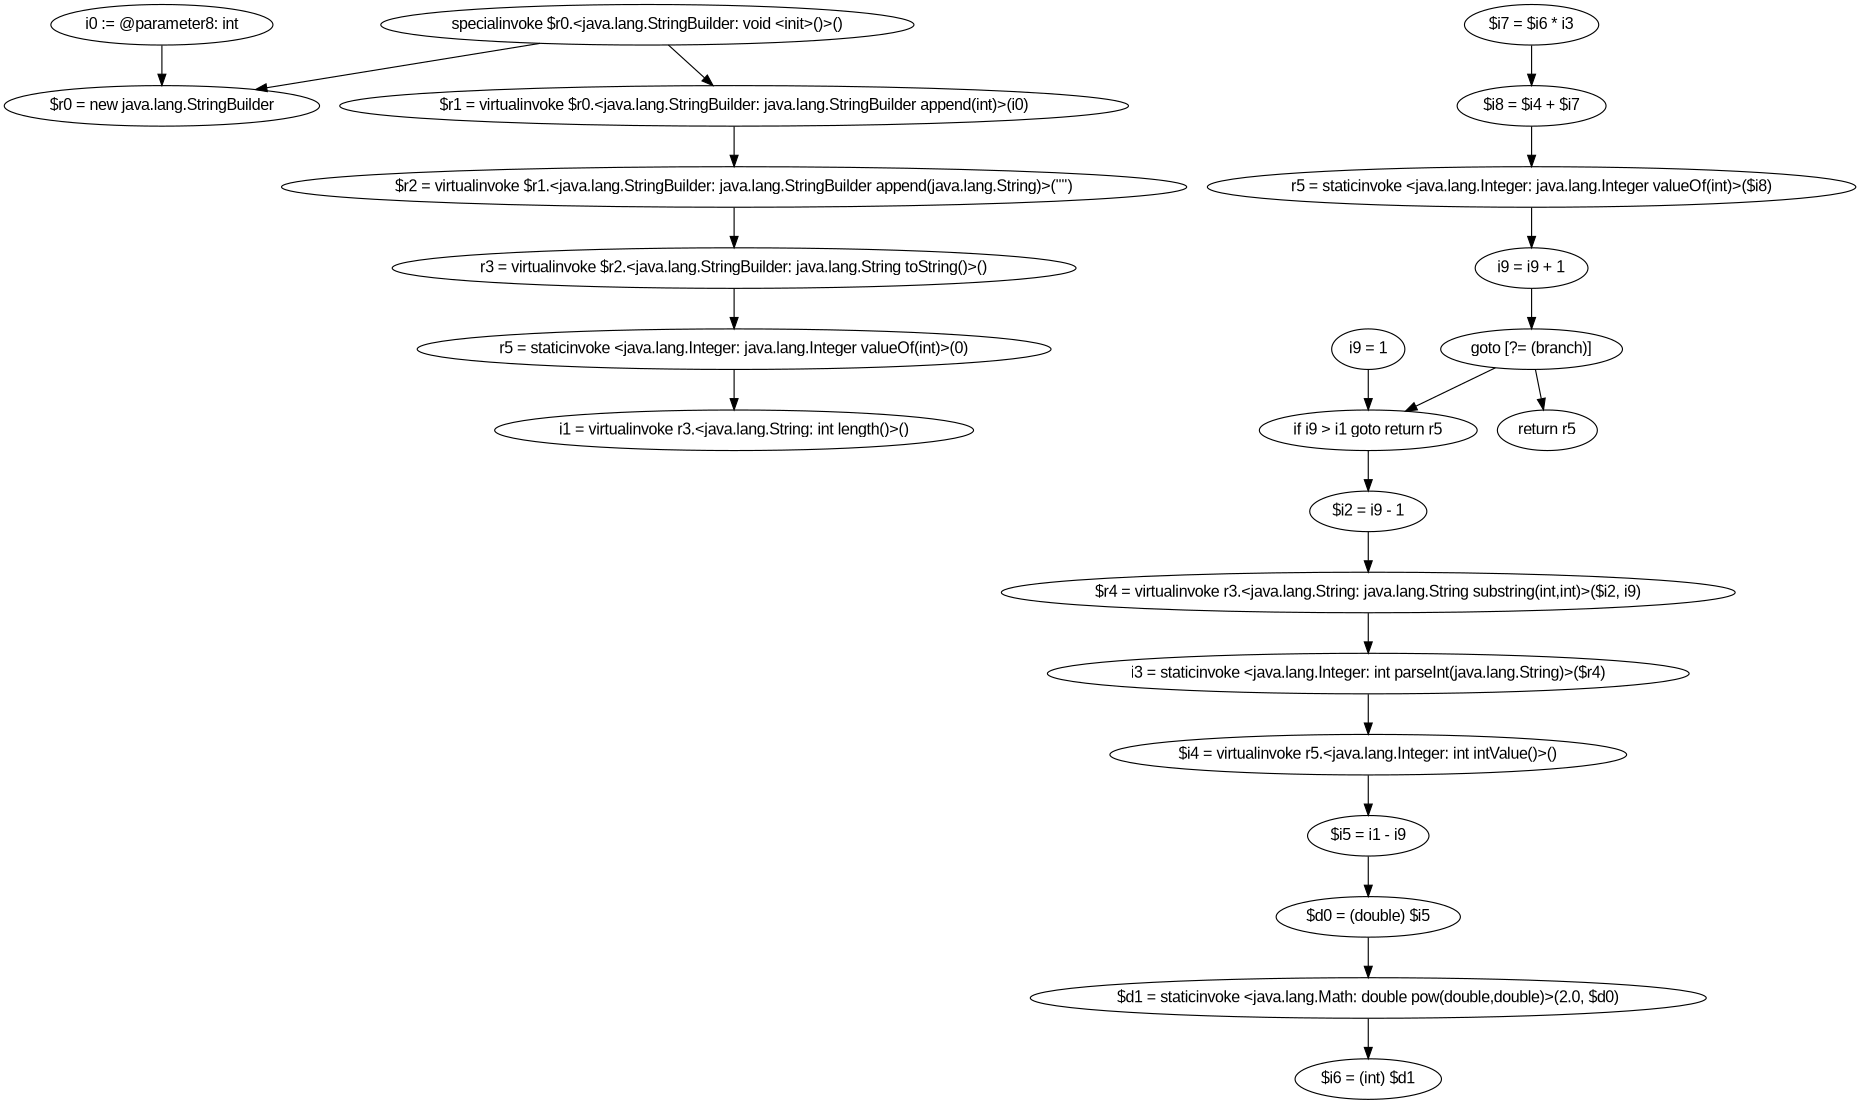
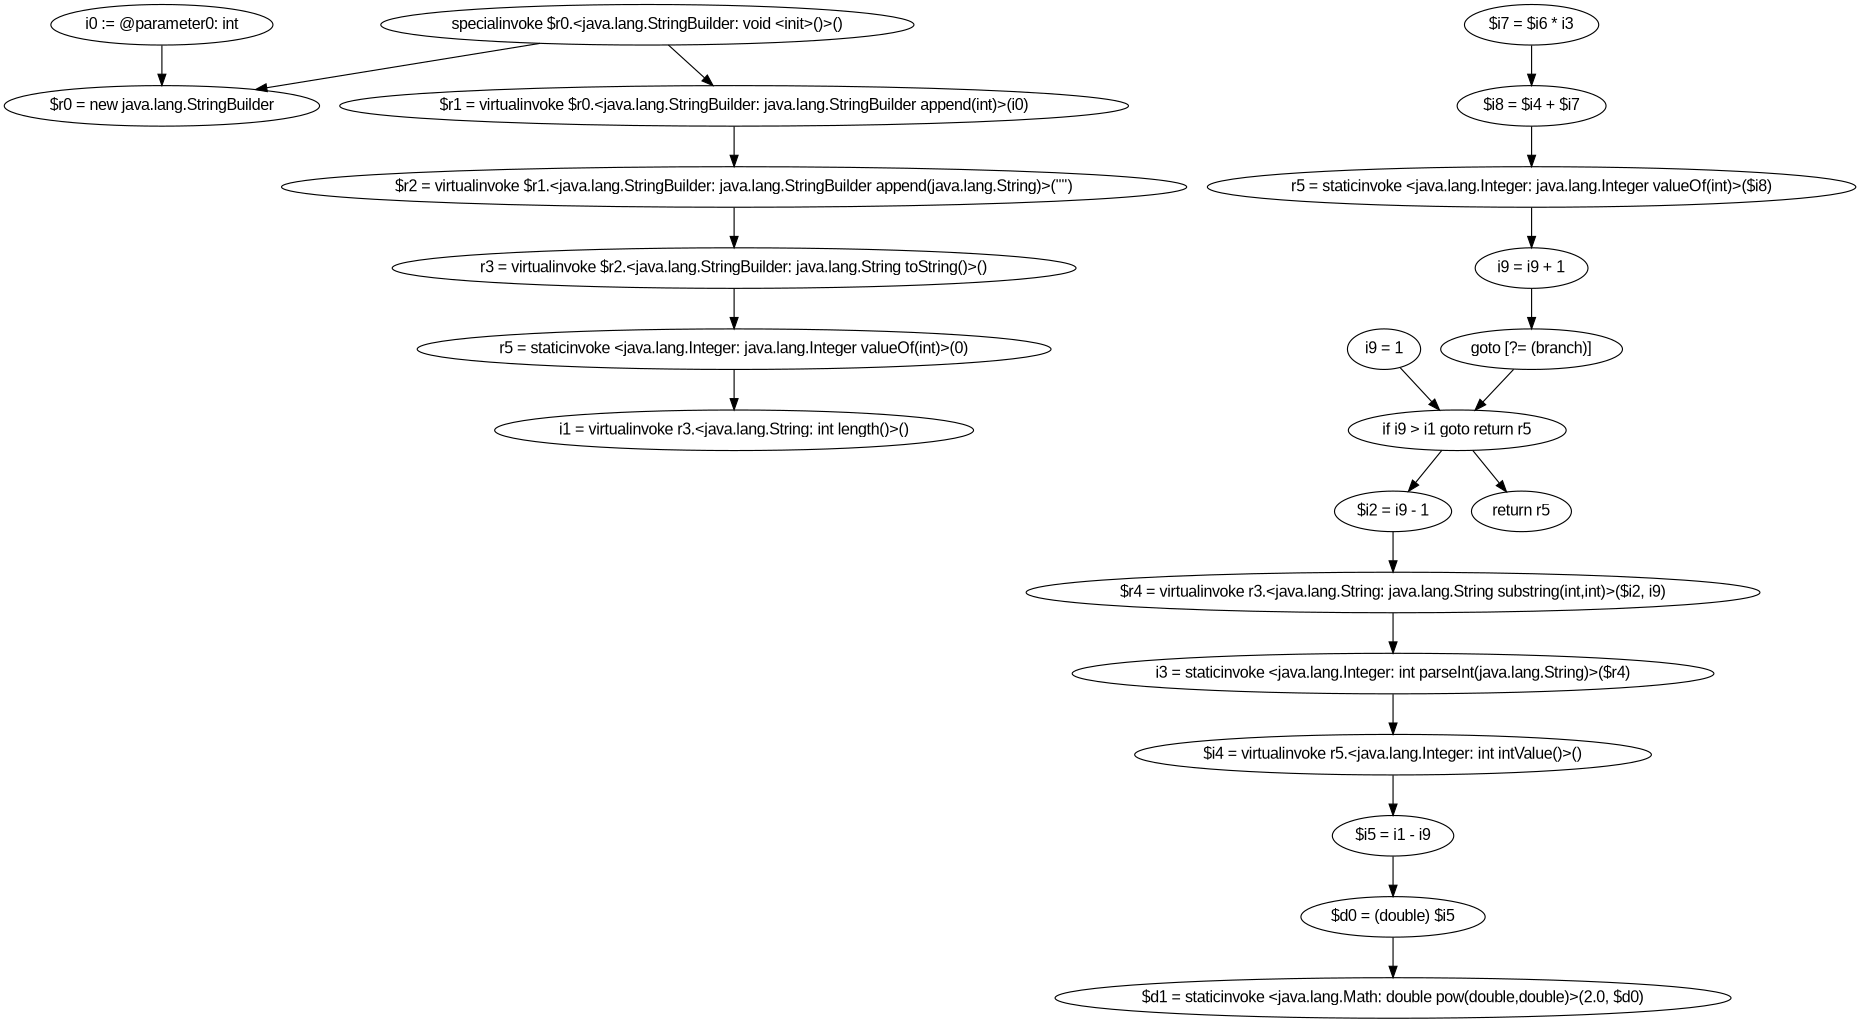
node "i0 := @parameter8: int": label "i0 := @parameter8: int" -> "i0 := @parameter0: int"
edge "goto [?= (branch)]" -> "return r5": now "if i9 > i1 goto return r5" -> "return r5"
node "$i6 = (int) $d1": removed
